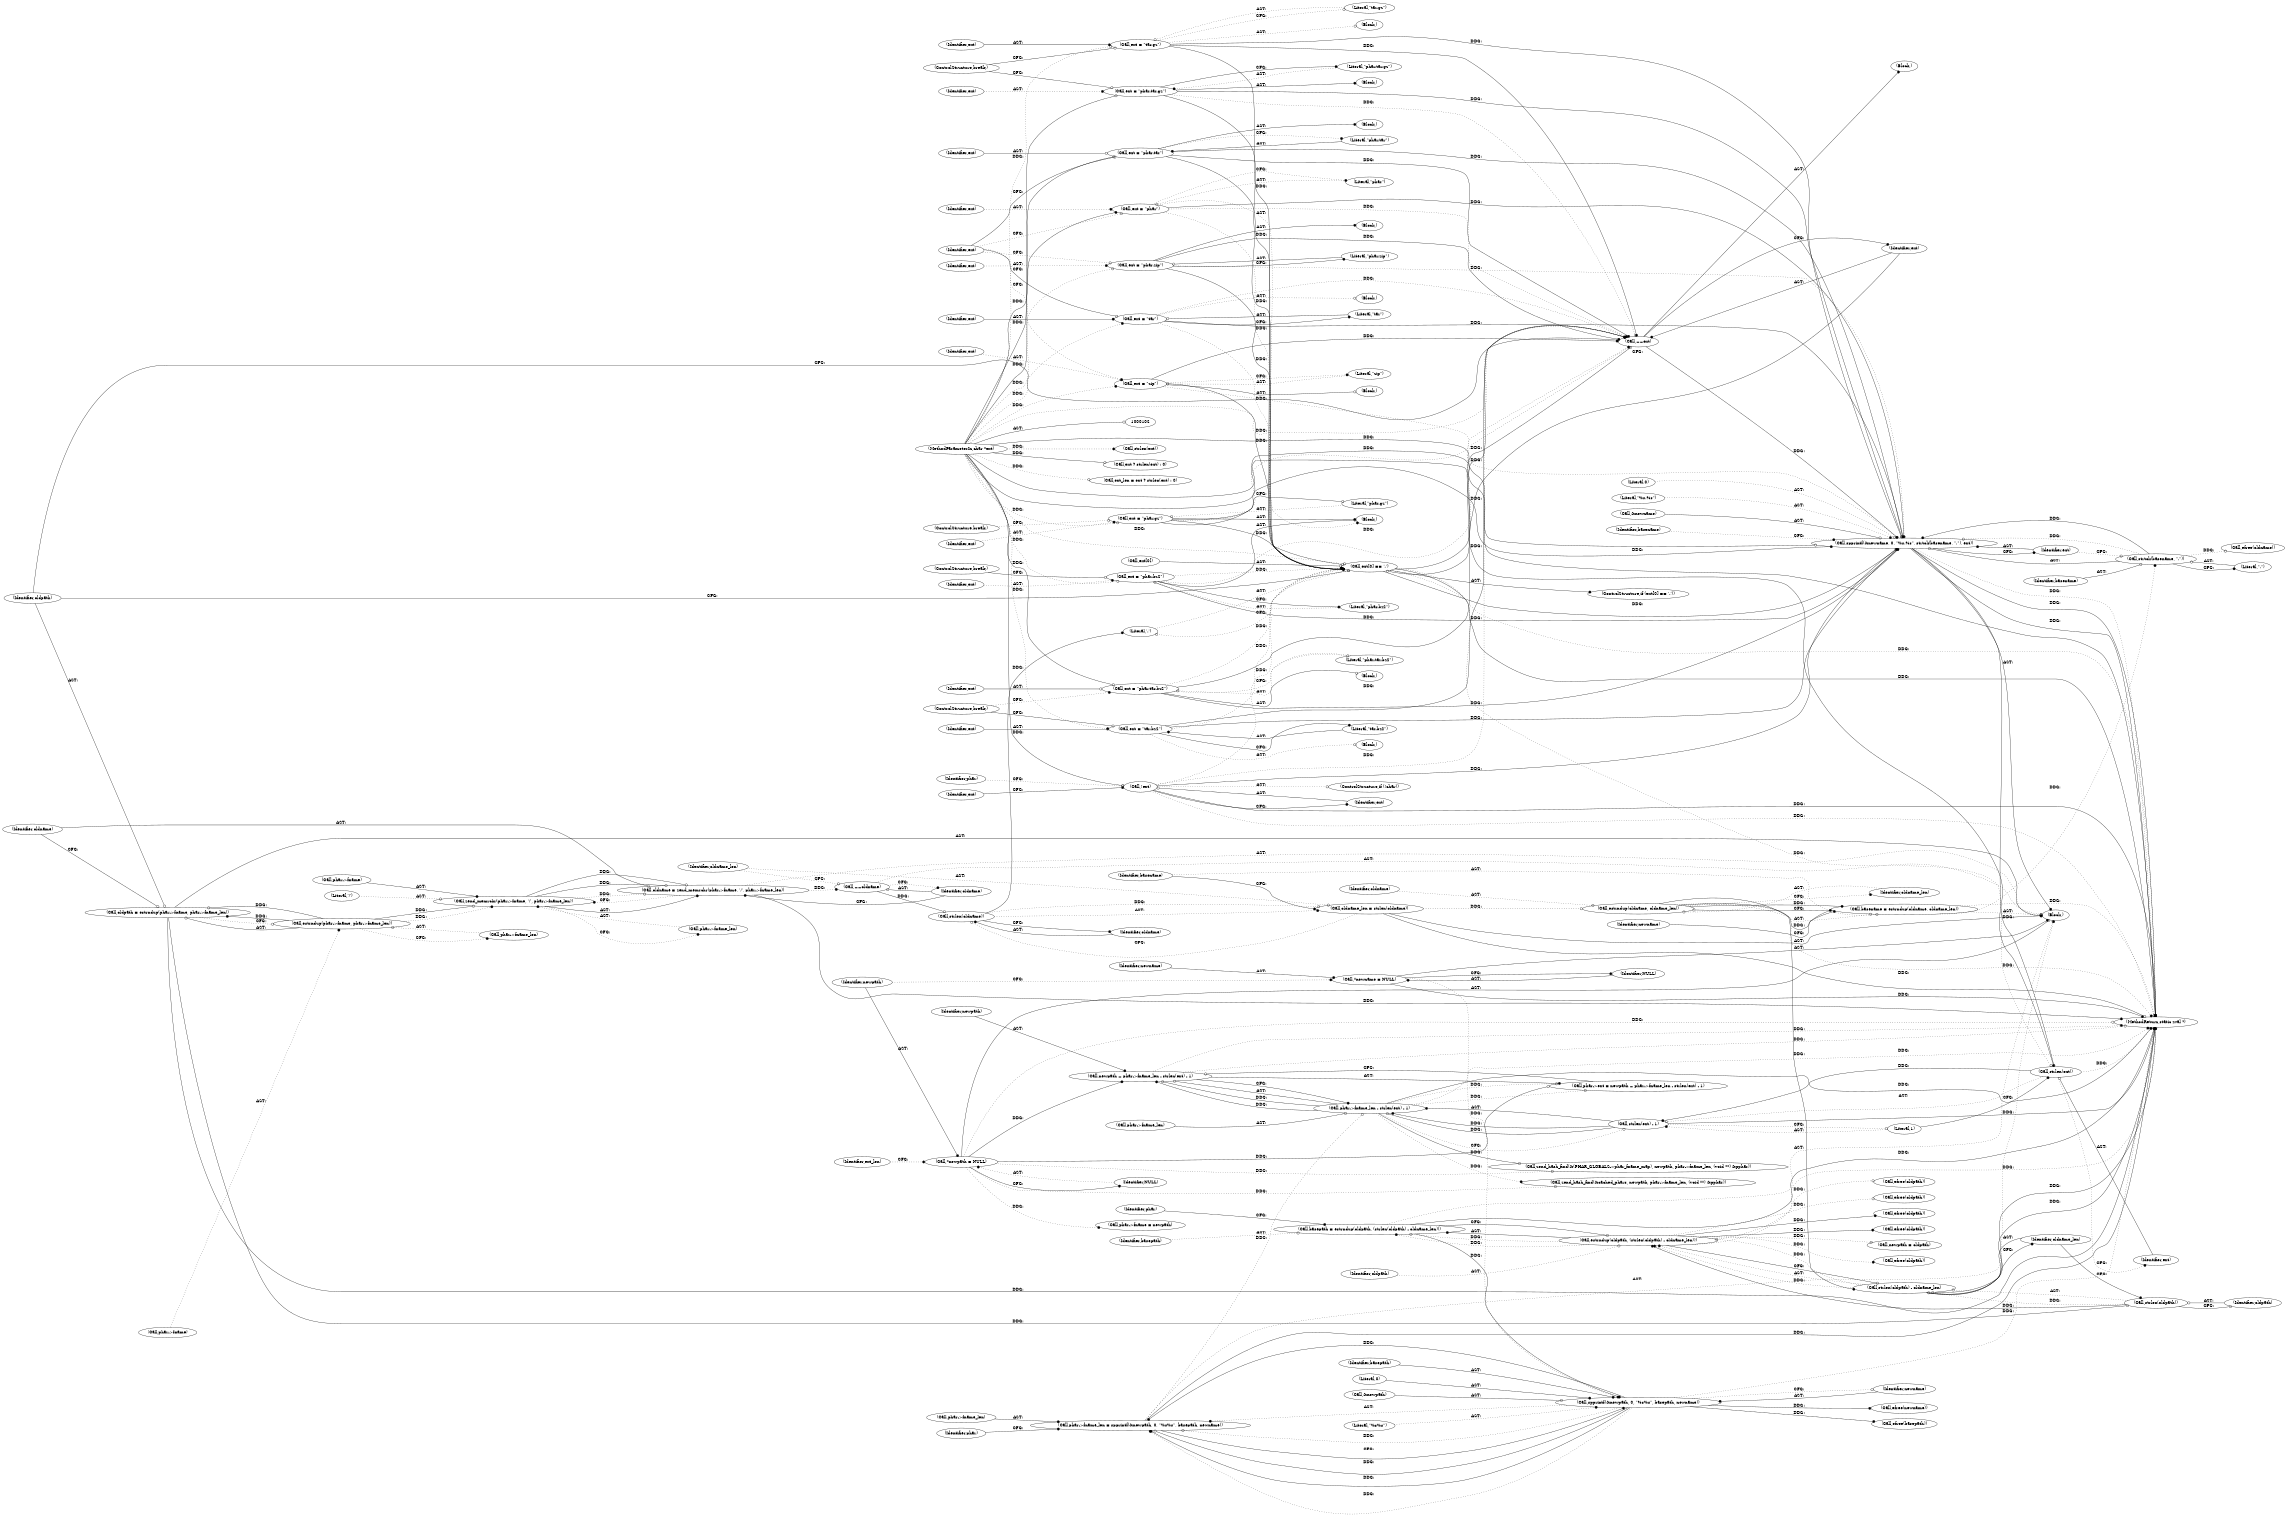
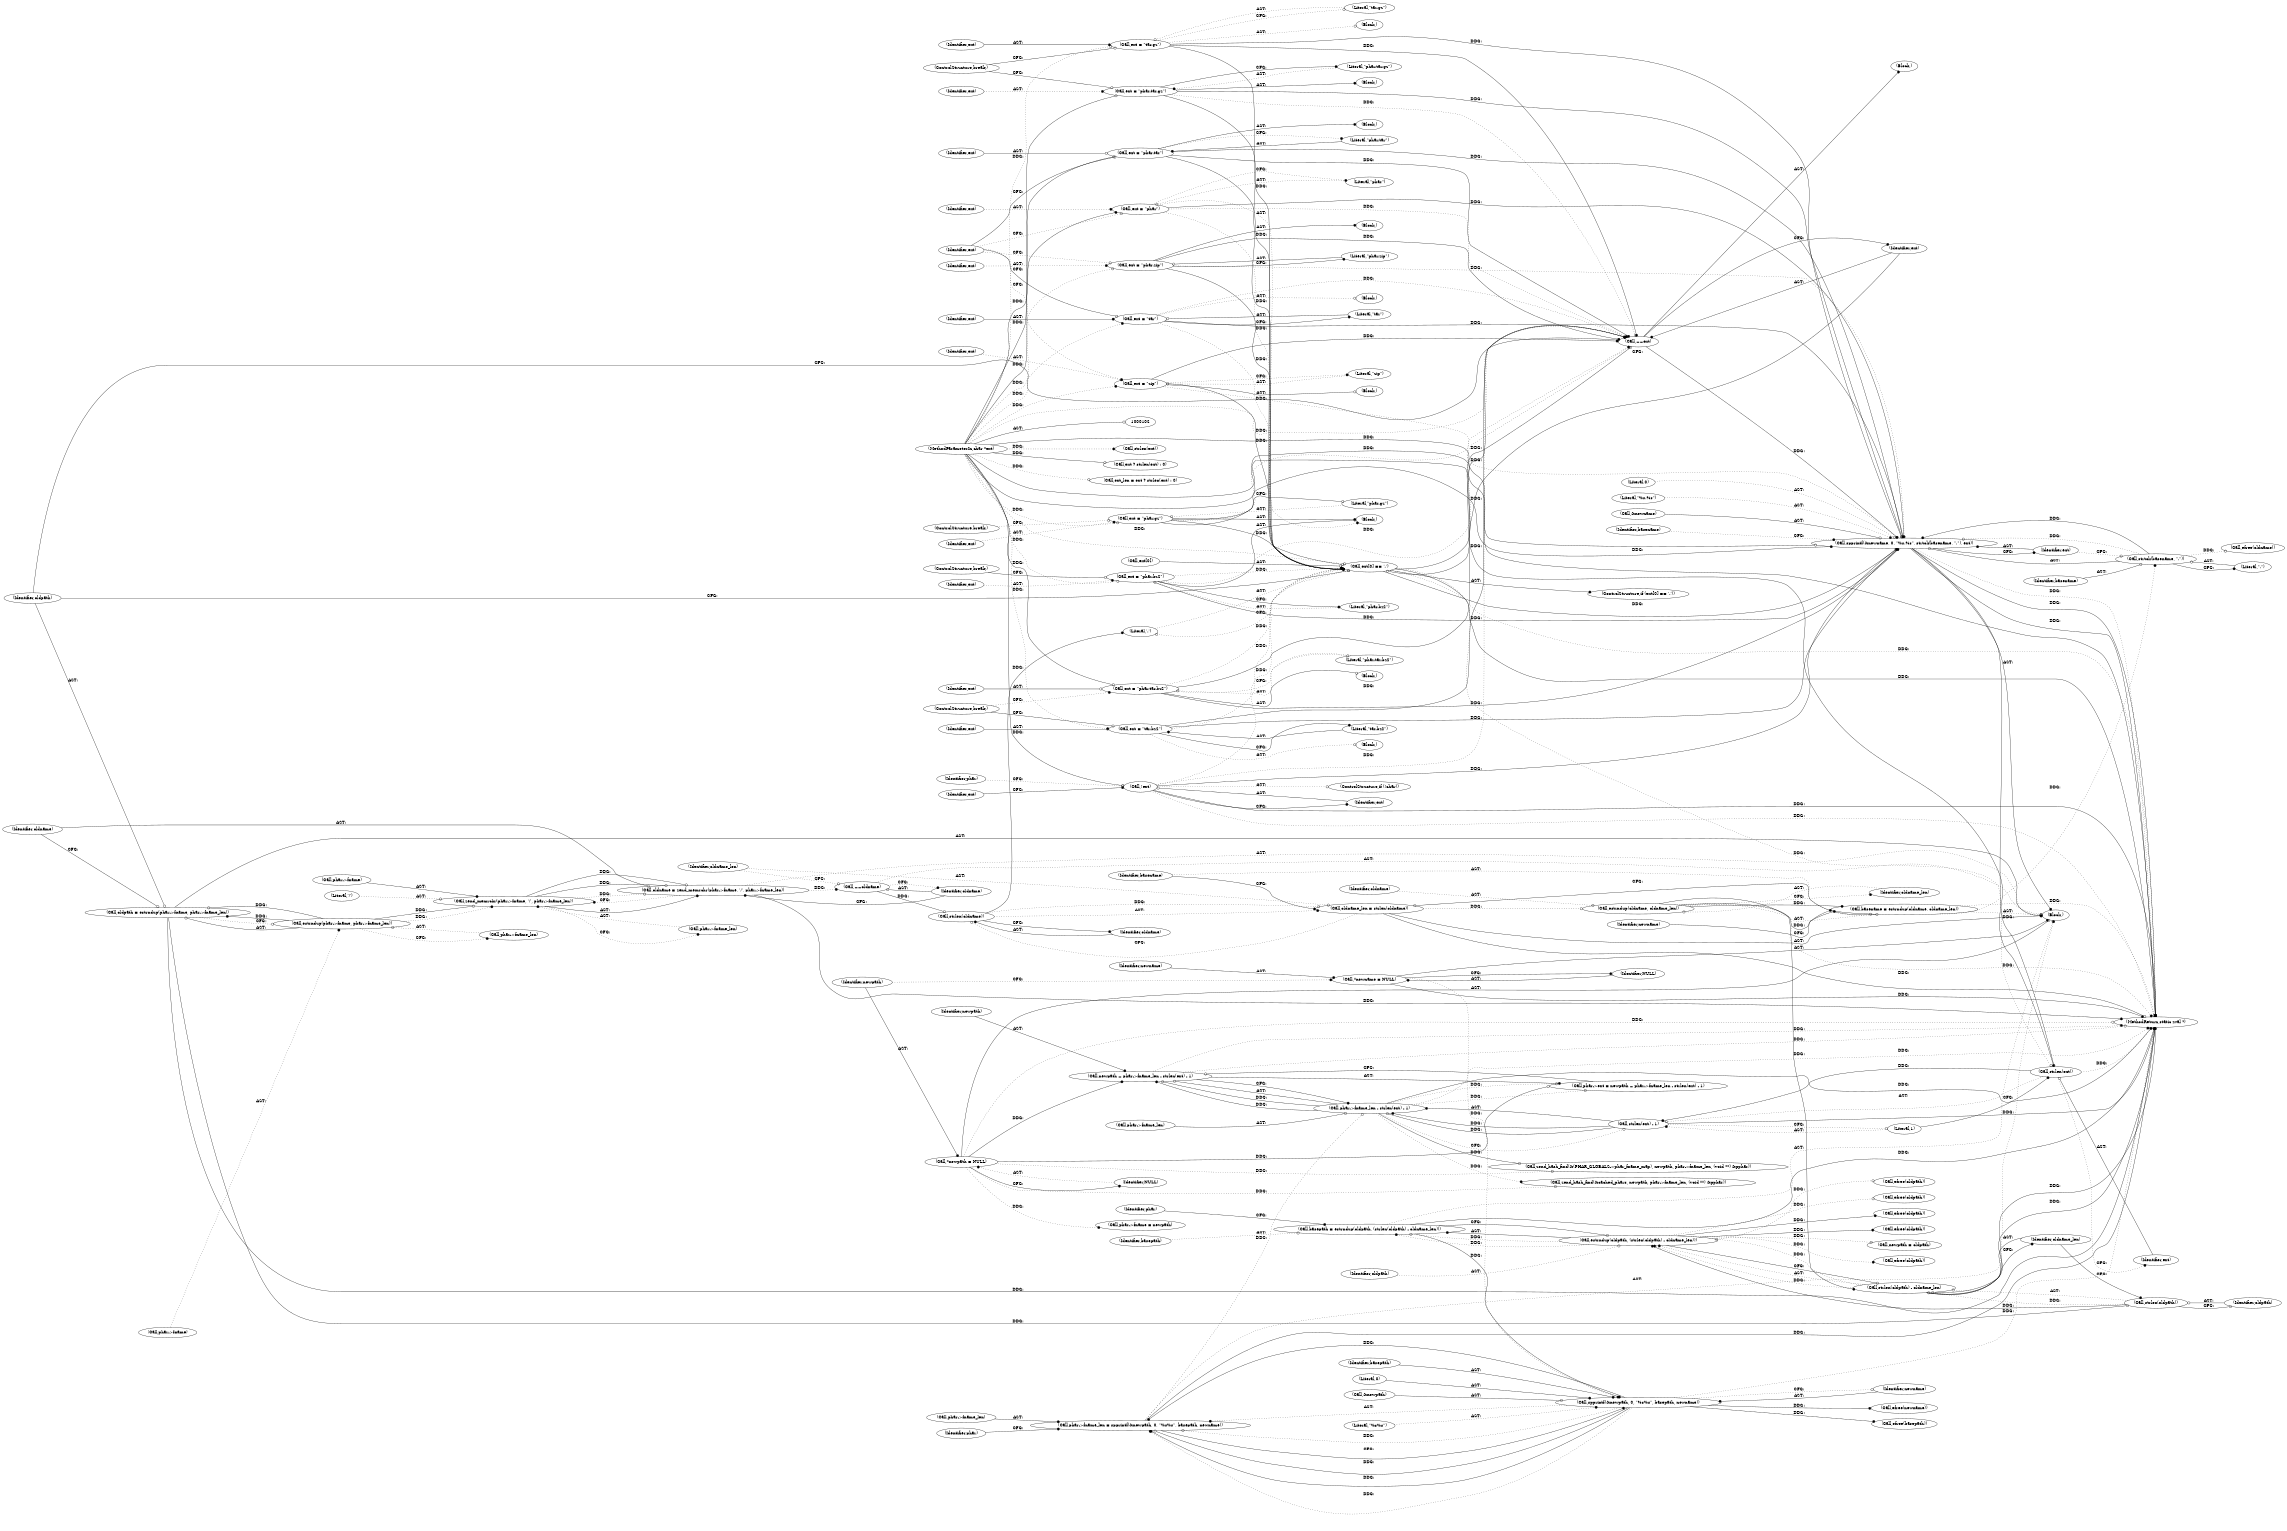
edge "(Call,basename = estrndup(oldname, oldname_len))" -> "(Call,estrndup(oldname, oldname_len))": now "(Call,basename = estrndup(oldname, oldname_len))" -> "(Call,oldname_len = strlen(oldname))"
node "(Identifier,ext_len)": removed
edge "(Call,estrndup(oldpath, (strlen(oldpath) - oldname_len)))" -> "(MethodReturn,static zval *)": removed, label "DDG:"
